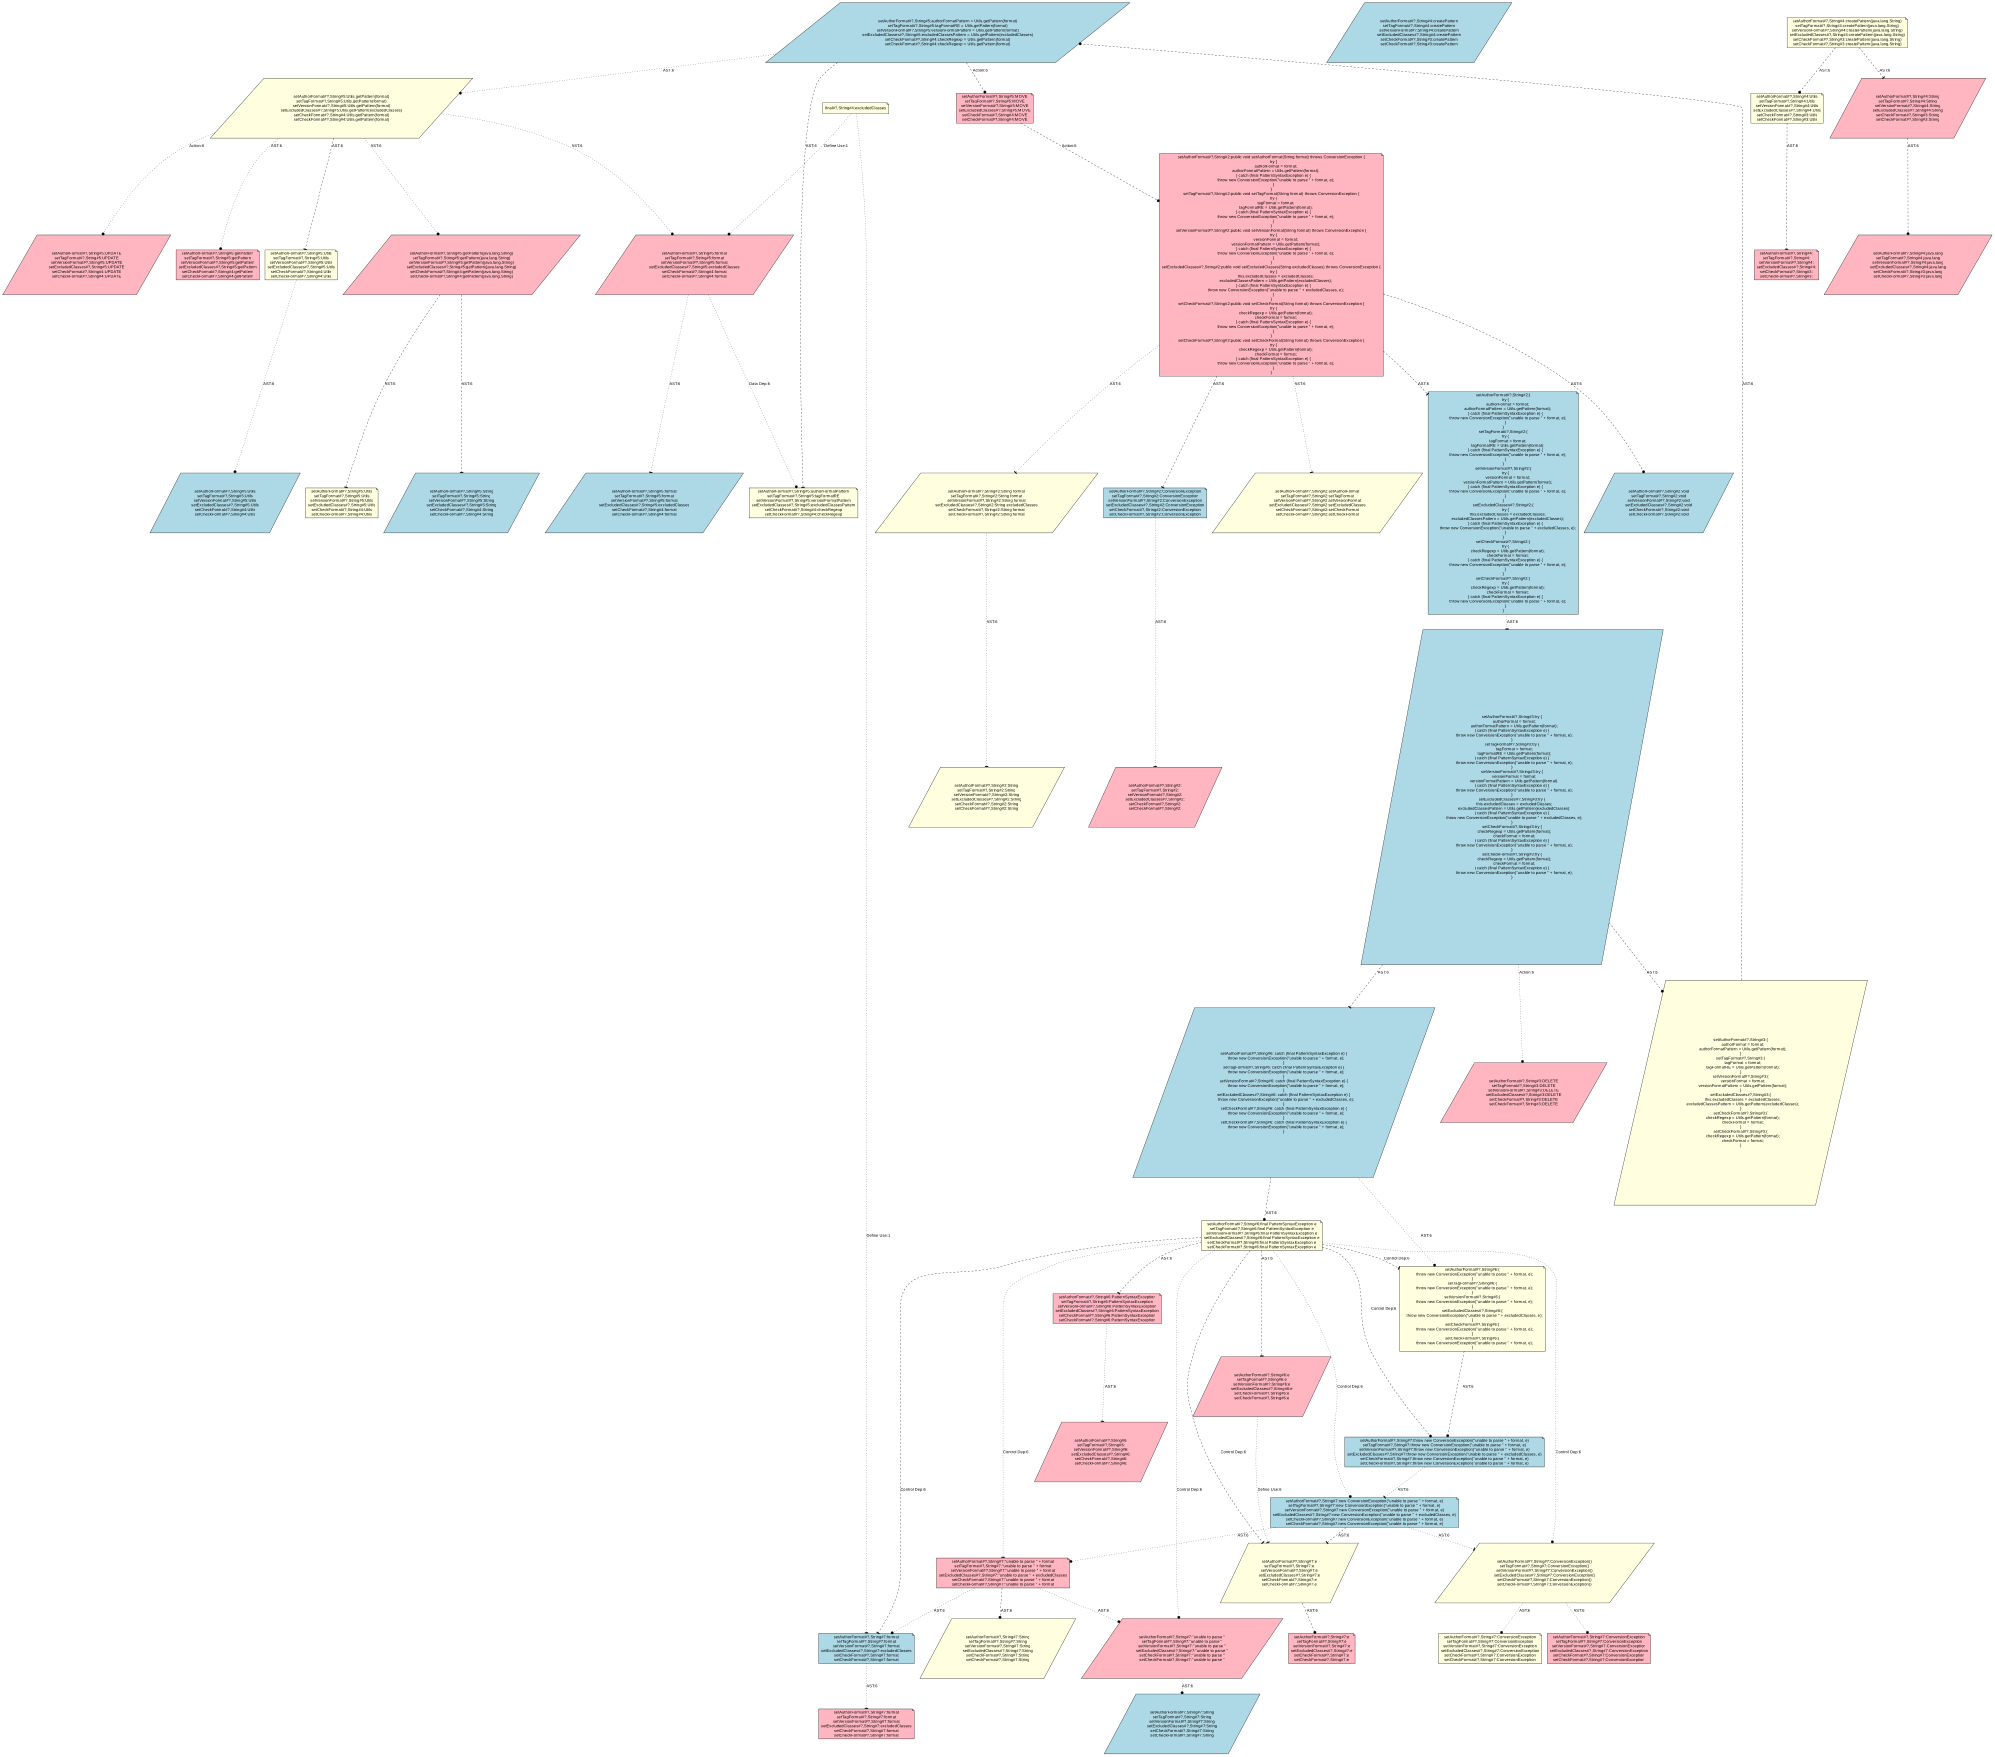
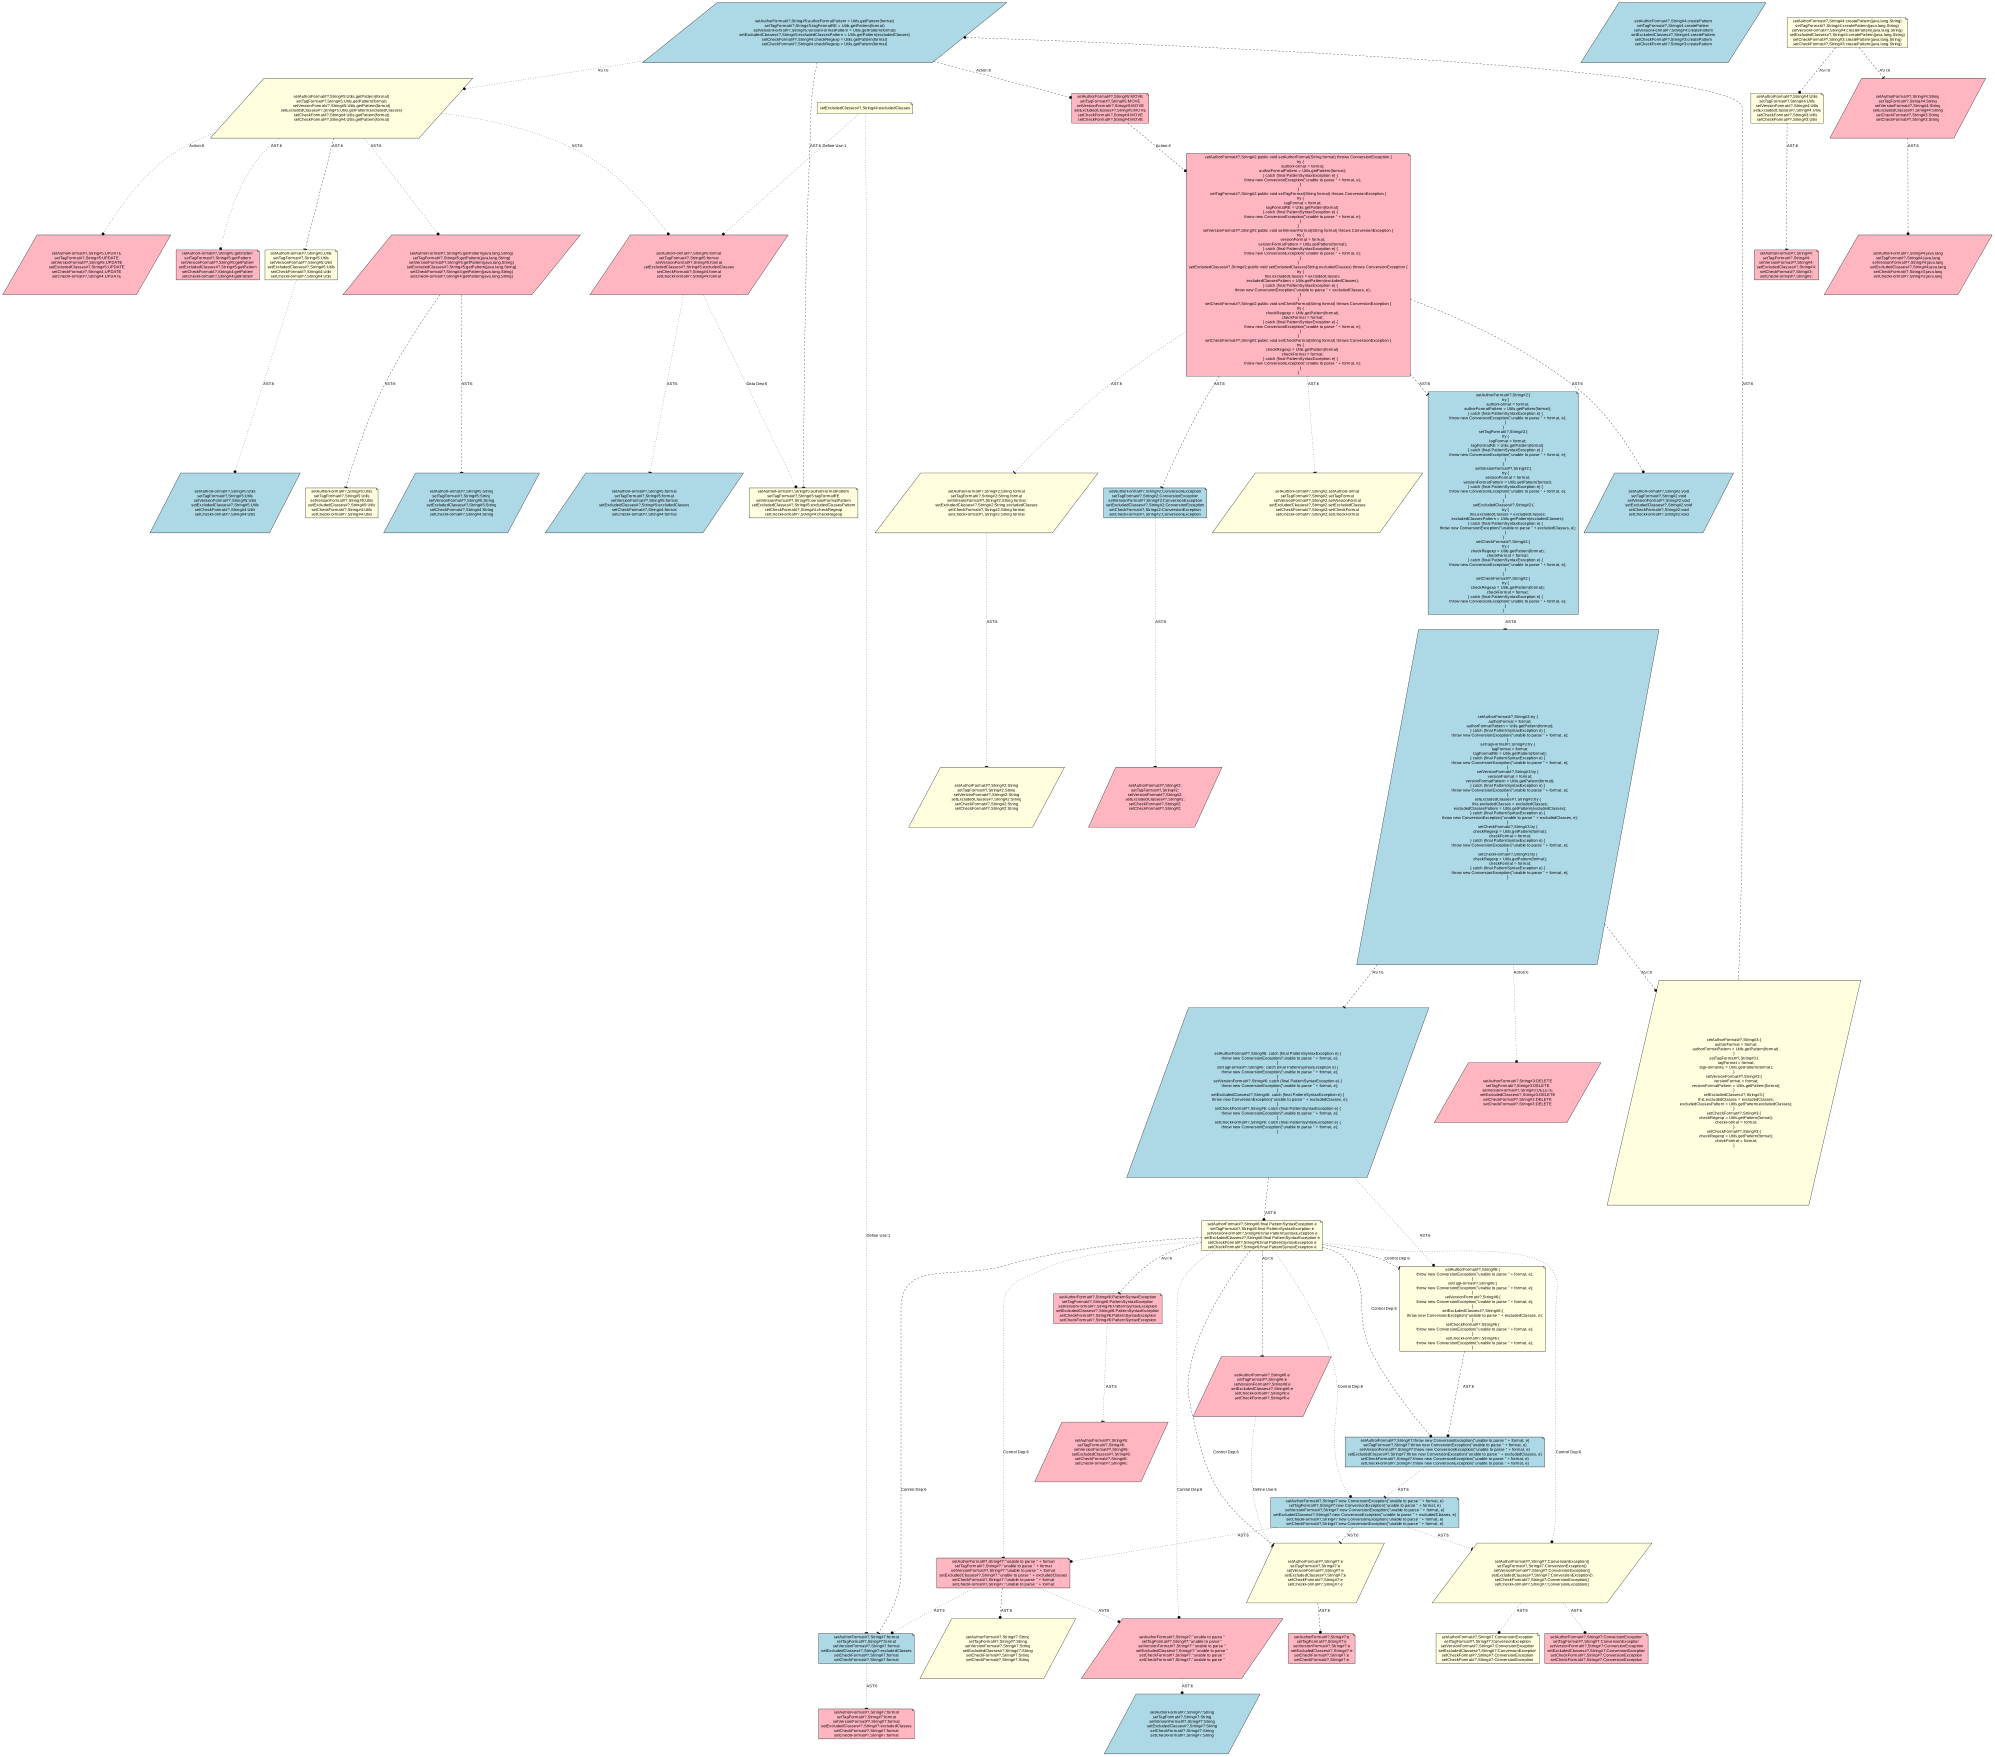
node "final#?,String#4:excludedClasses": label "final#?,String#4:excludedClasses" -> "setExcludedClasses#?,String#4:excludedClasses"
